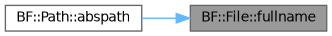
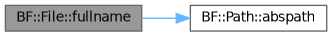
edge "BF::Path::abspath" -> "BF::File::fullname": reversed
